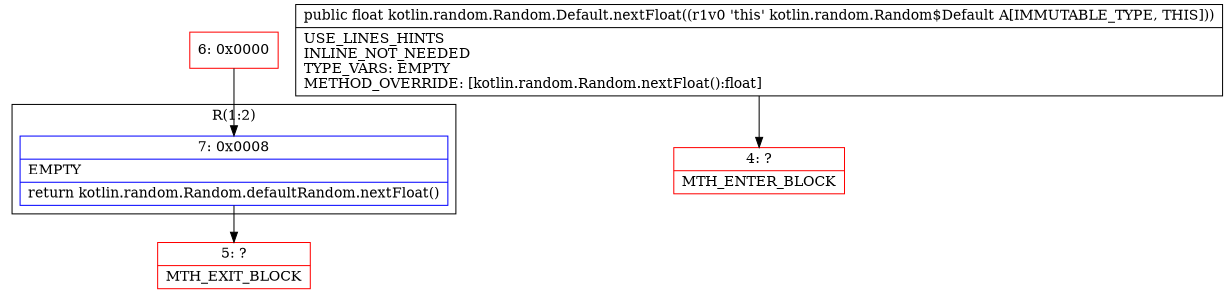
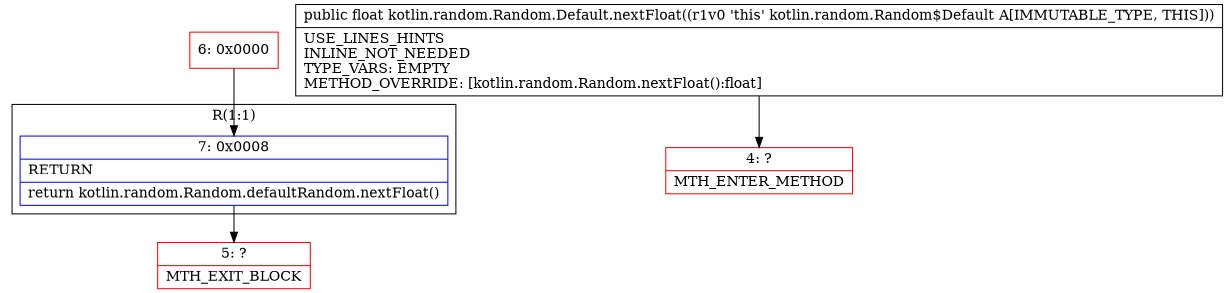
cluster "R(1:2)": label "R(1:2)" -> "R(1:1)"
node "7: 0x0008": text "EMPTY" -> "RETURN"
node "4: ?": text "MTH_ENTER_BLOCK" -> "MTH_ENTER_METHOD"
